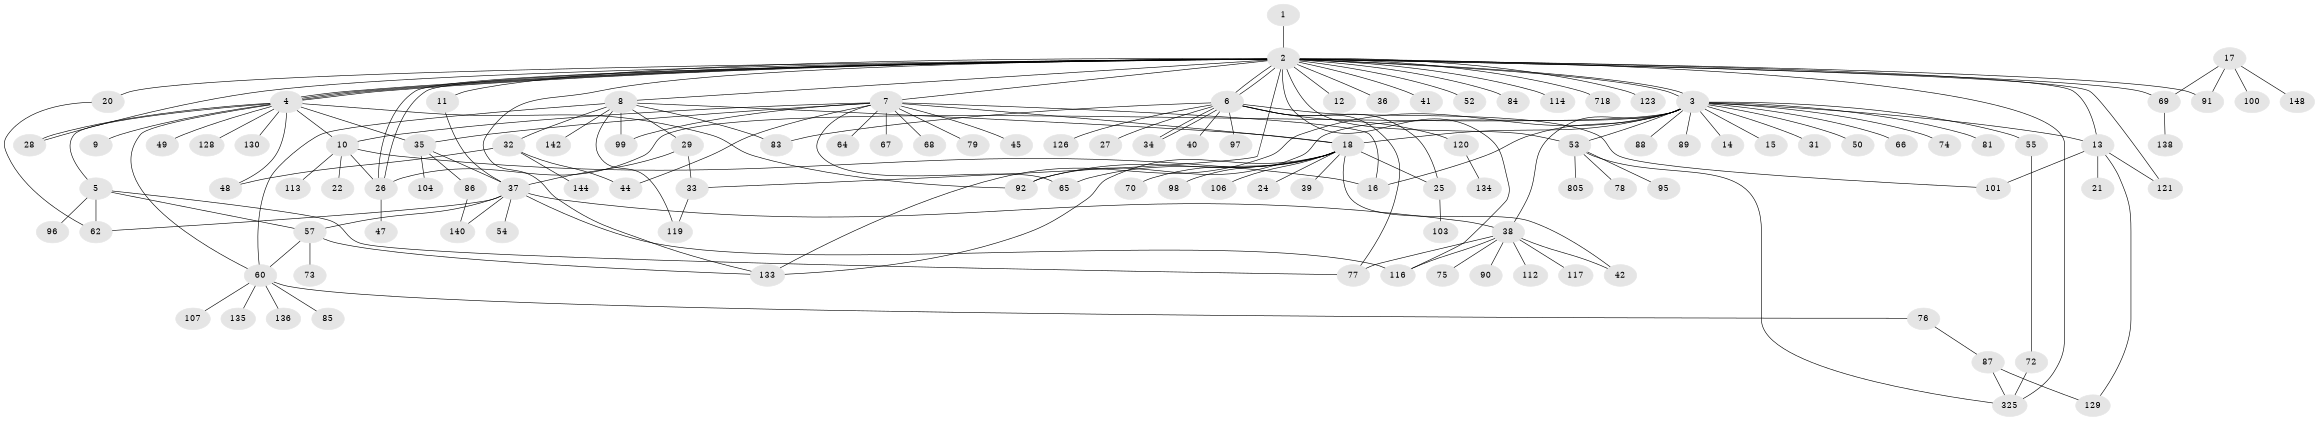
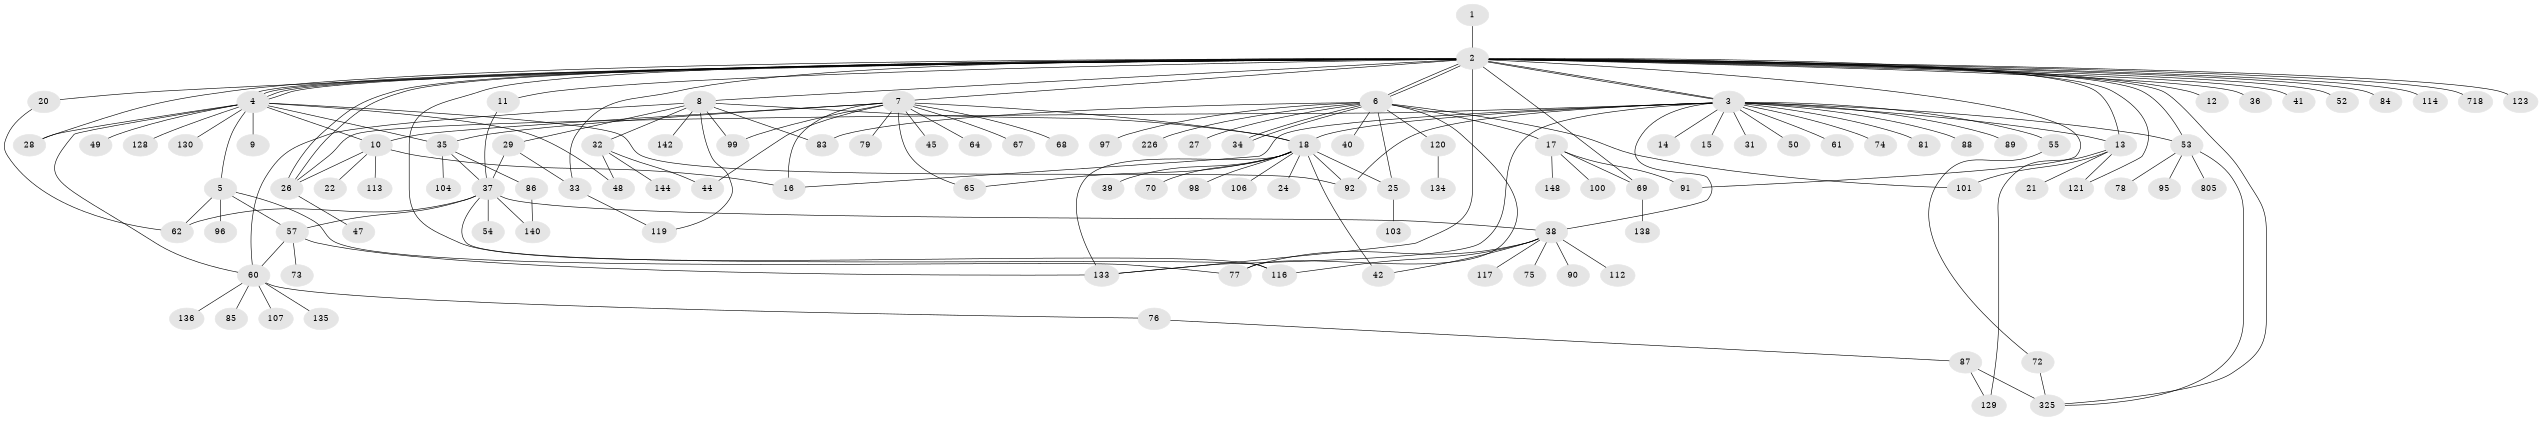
edge "6" -- "17": added
node "126": label "126" -> "226"
node "66": label "66" -> "61"
